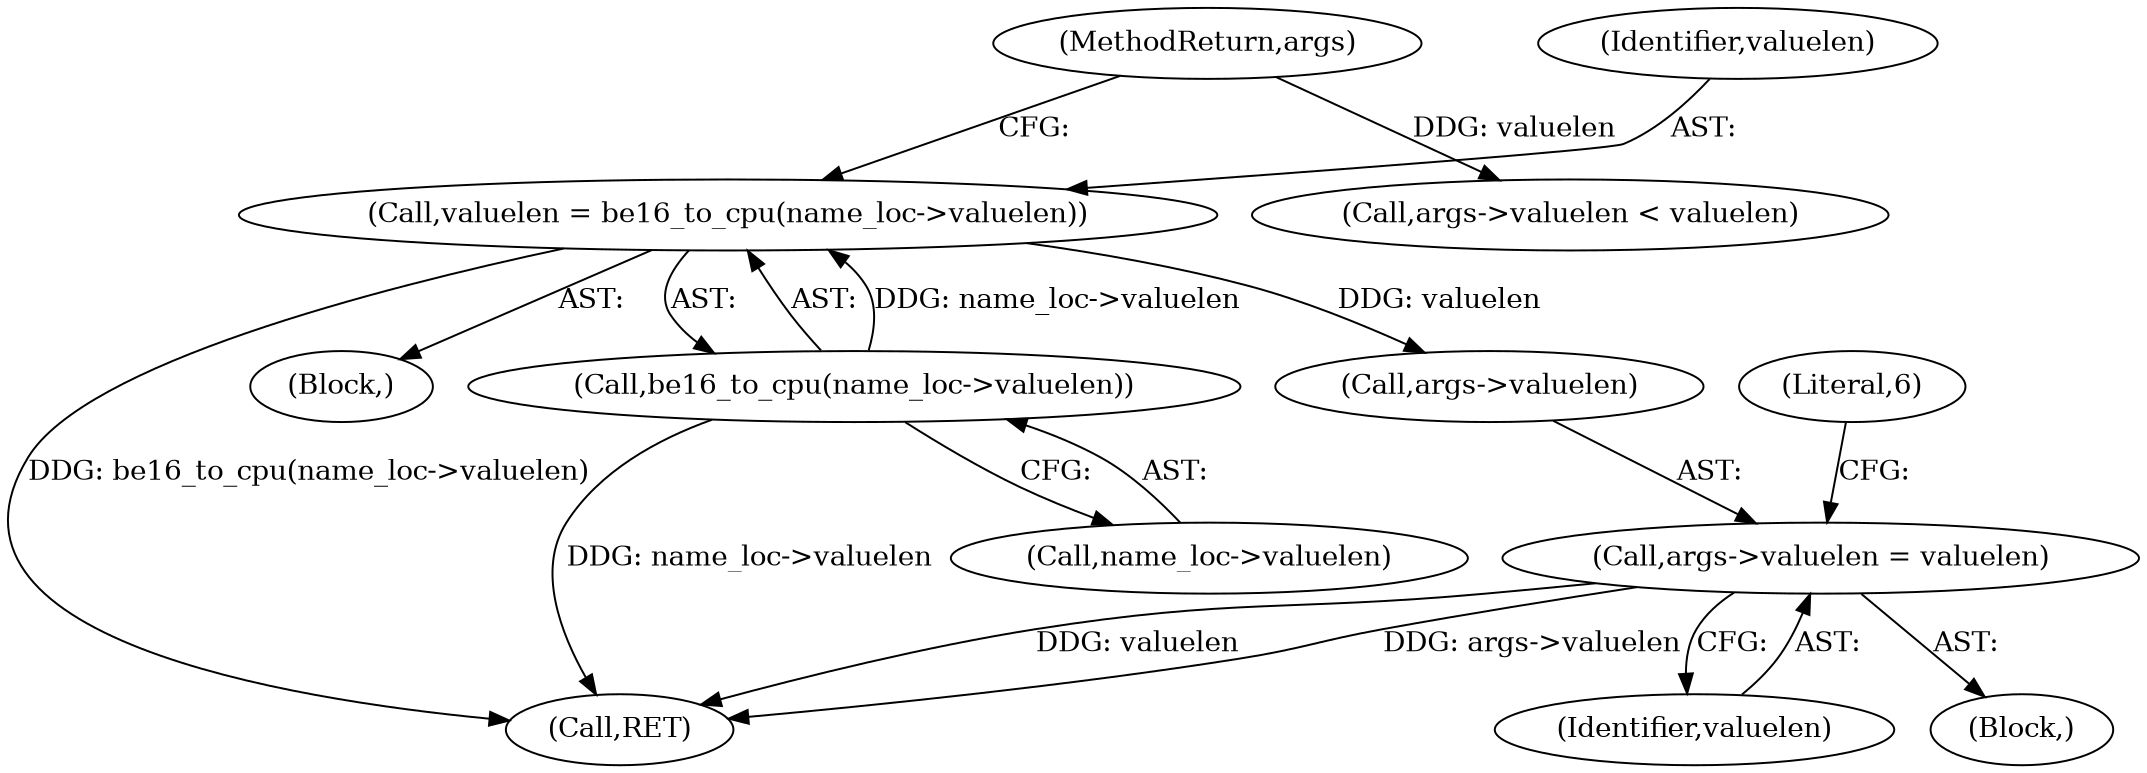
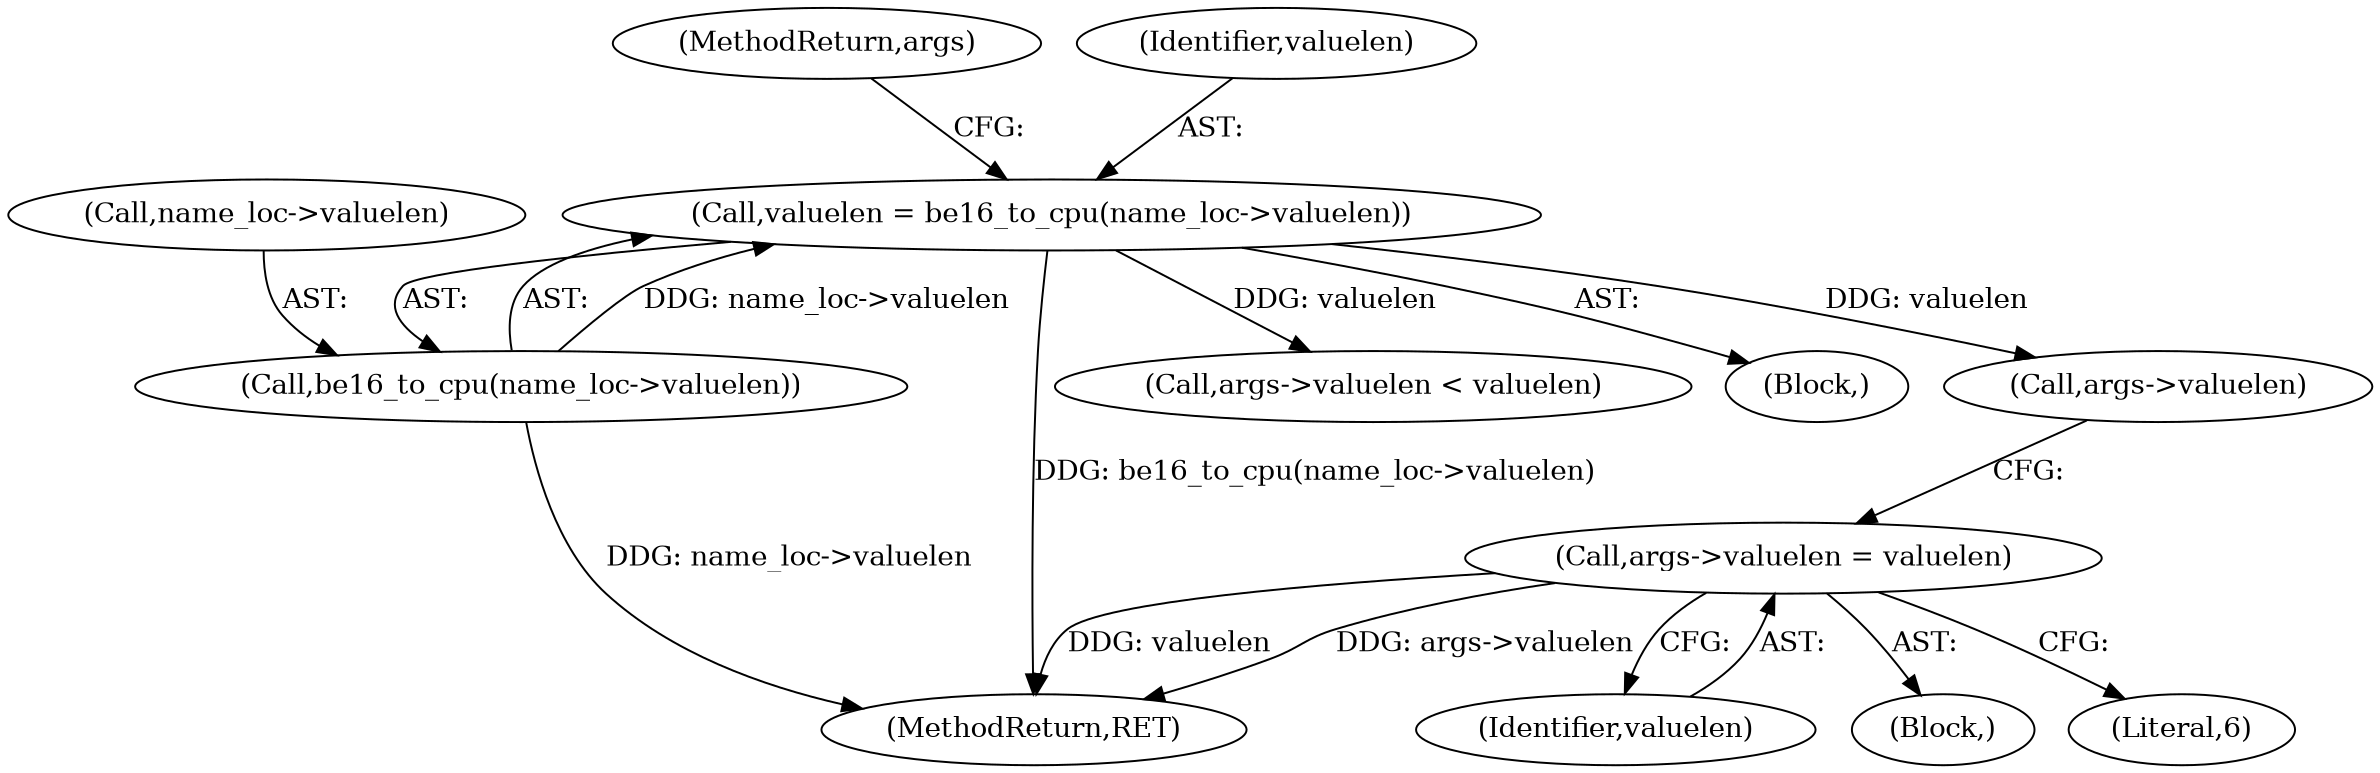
edge "(MethodReturn,args)" -> "(Call,args->valuelen < valuelen)": now "(Call,valuelen = be16_to_cpu(name_loc->valuelen))" -> "(Call,args->valuelen < valuelen)"
edge "(Literal,6)" -> "(Call,args->valuelen = valuelen)": reversed
edge "(Call,args->valuelen)" -> "(Call,args->valuelen = valuelen)": label "AST: " -> "CFG: "
edge "(Call,be16_to_cpu(name_loc->valuelen))" -> "(Call,name_loc->valuelen)": removed, label "CFG:"
node "(Call,RET)": label "(Call,RET)" -> "(MethodReturn,RET)"
